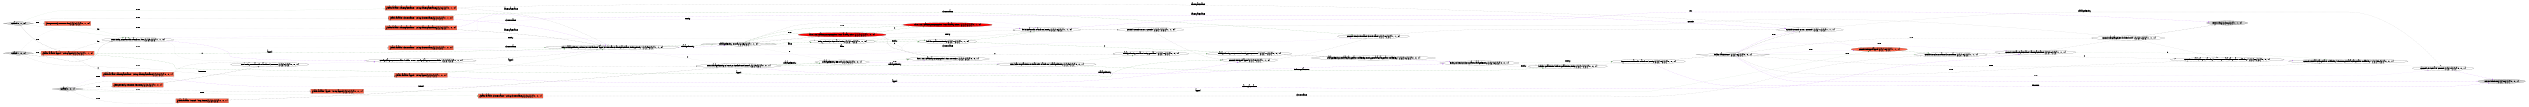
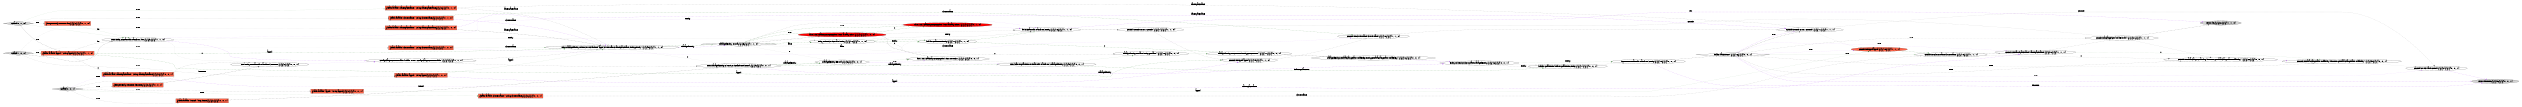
edge "Commit commit = new Commit()@@@17@@@['1', '1', '1']" -> "commitService.save(commit)@@@24@@@['0', '0', '1']": label "managedEntity" -> "commit"
